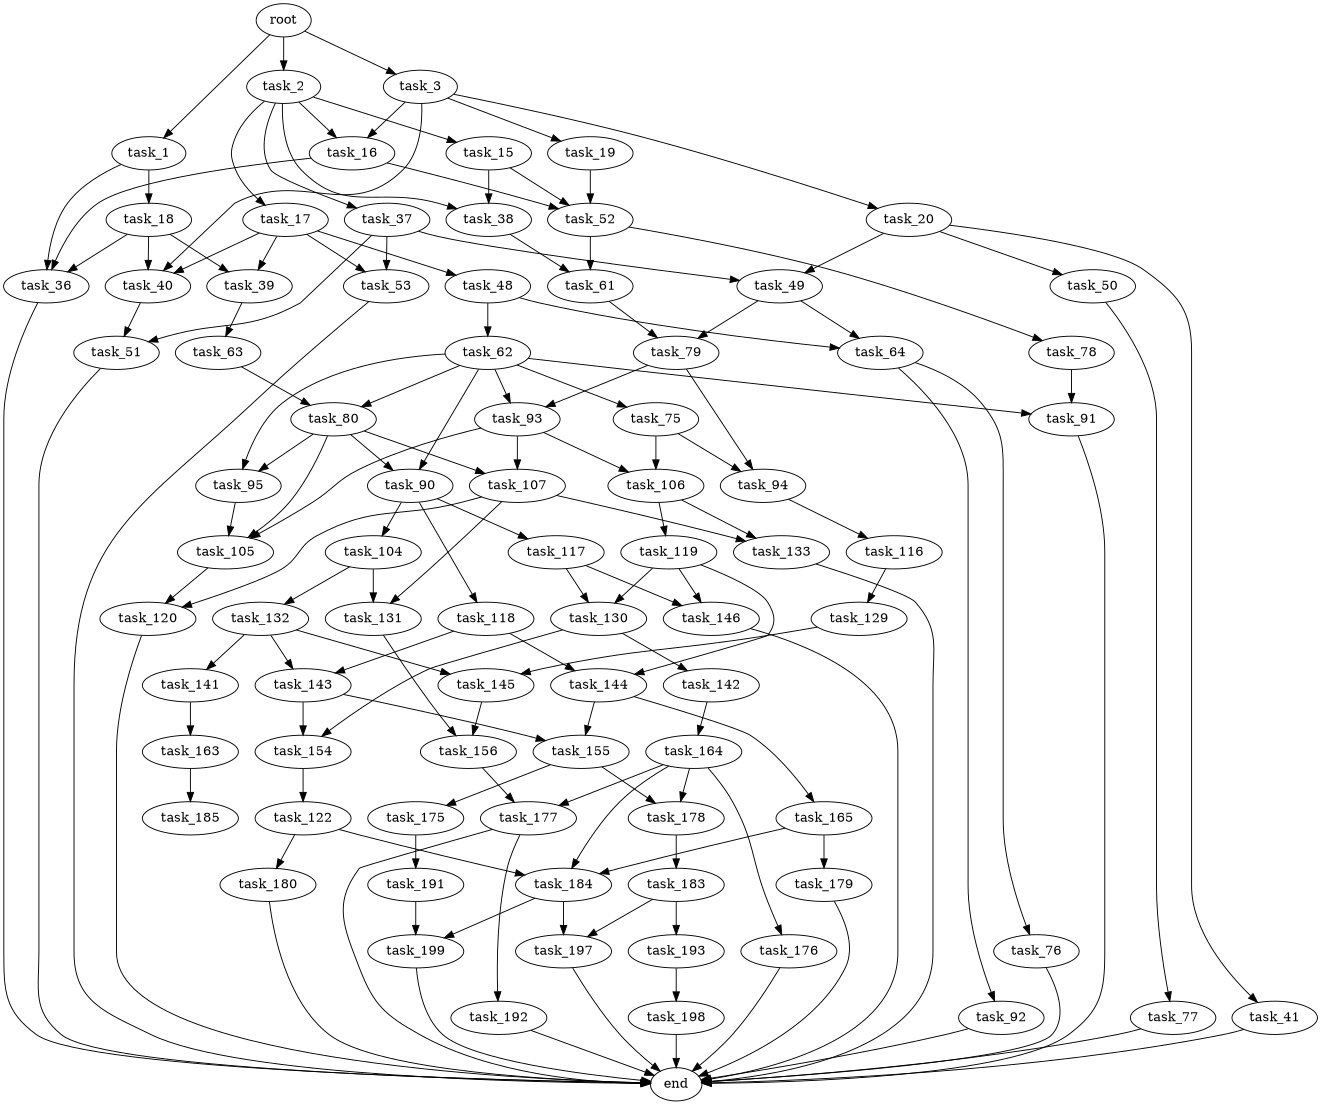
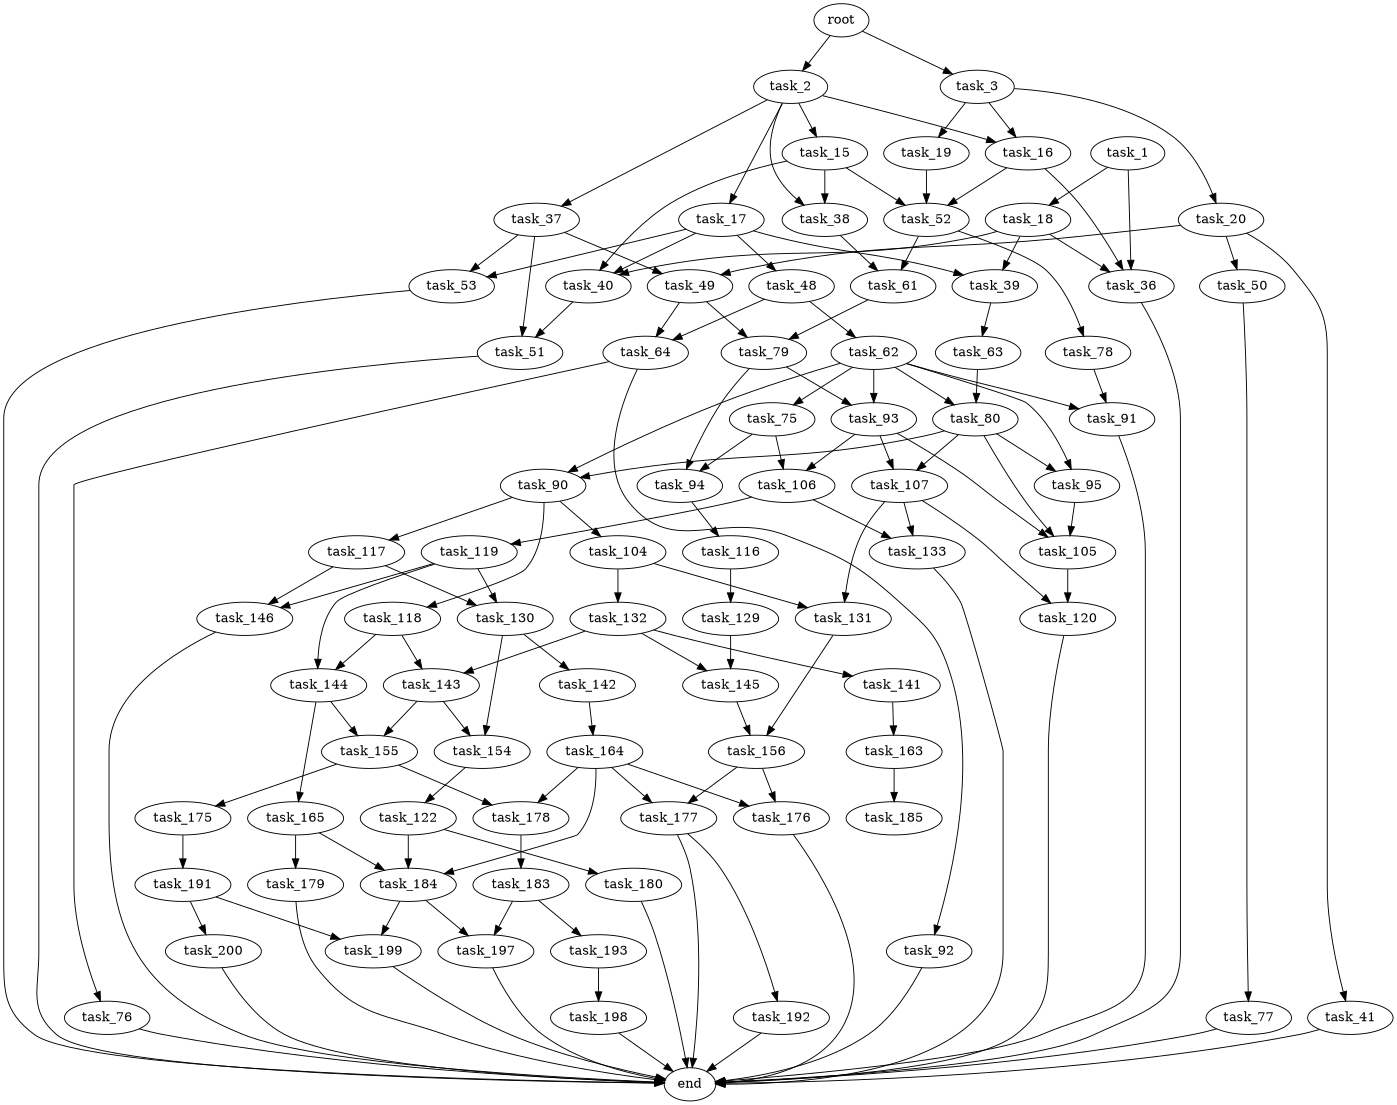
edge "root" -> "task_1": removed
edge "task_3" -> "task_40": now "task_15" -> "task_40"
edge "task_156" -> "task_176": added
node "task_200": added
